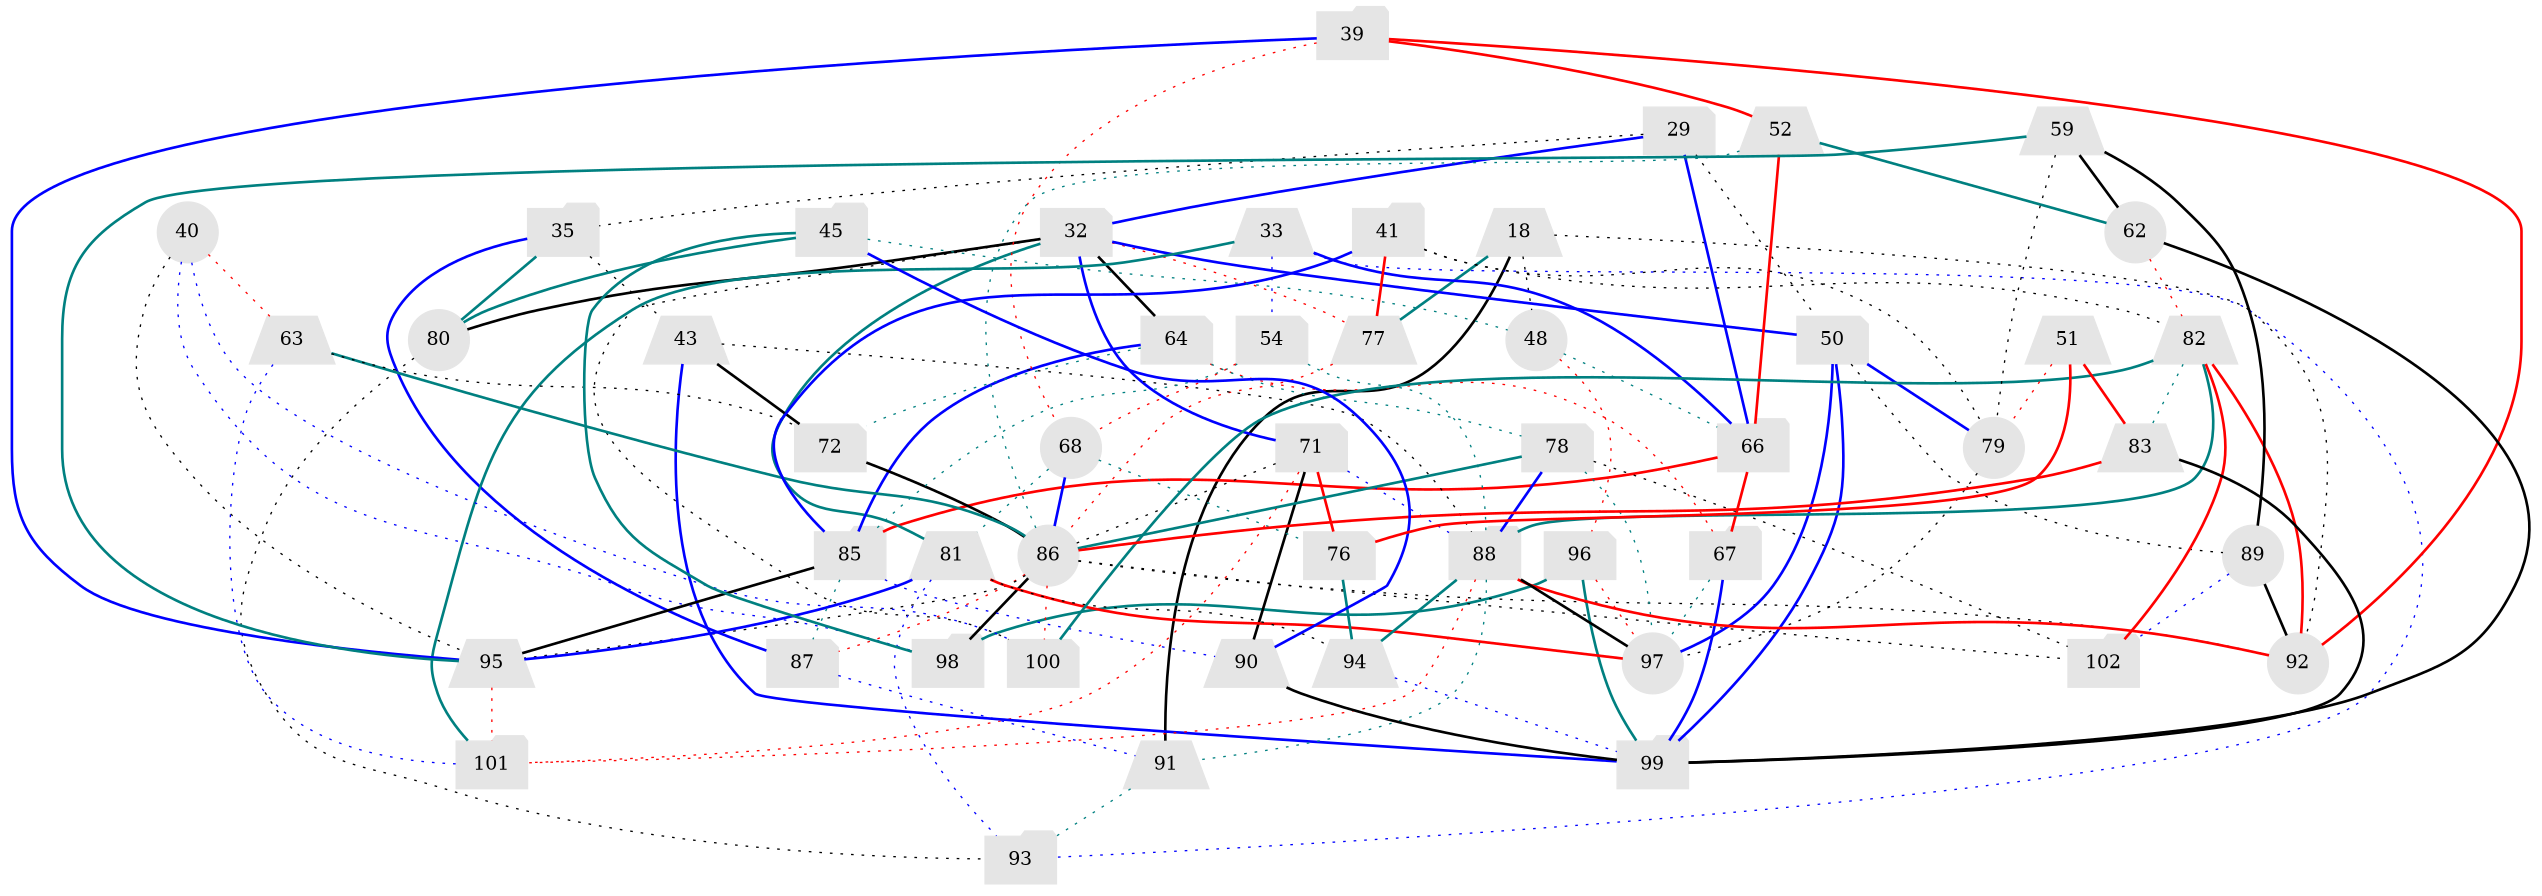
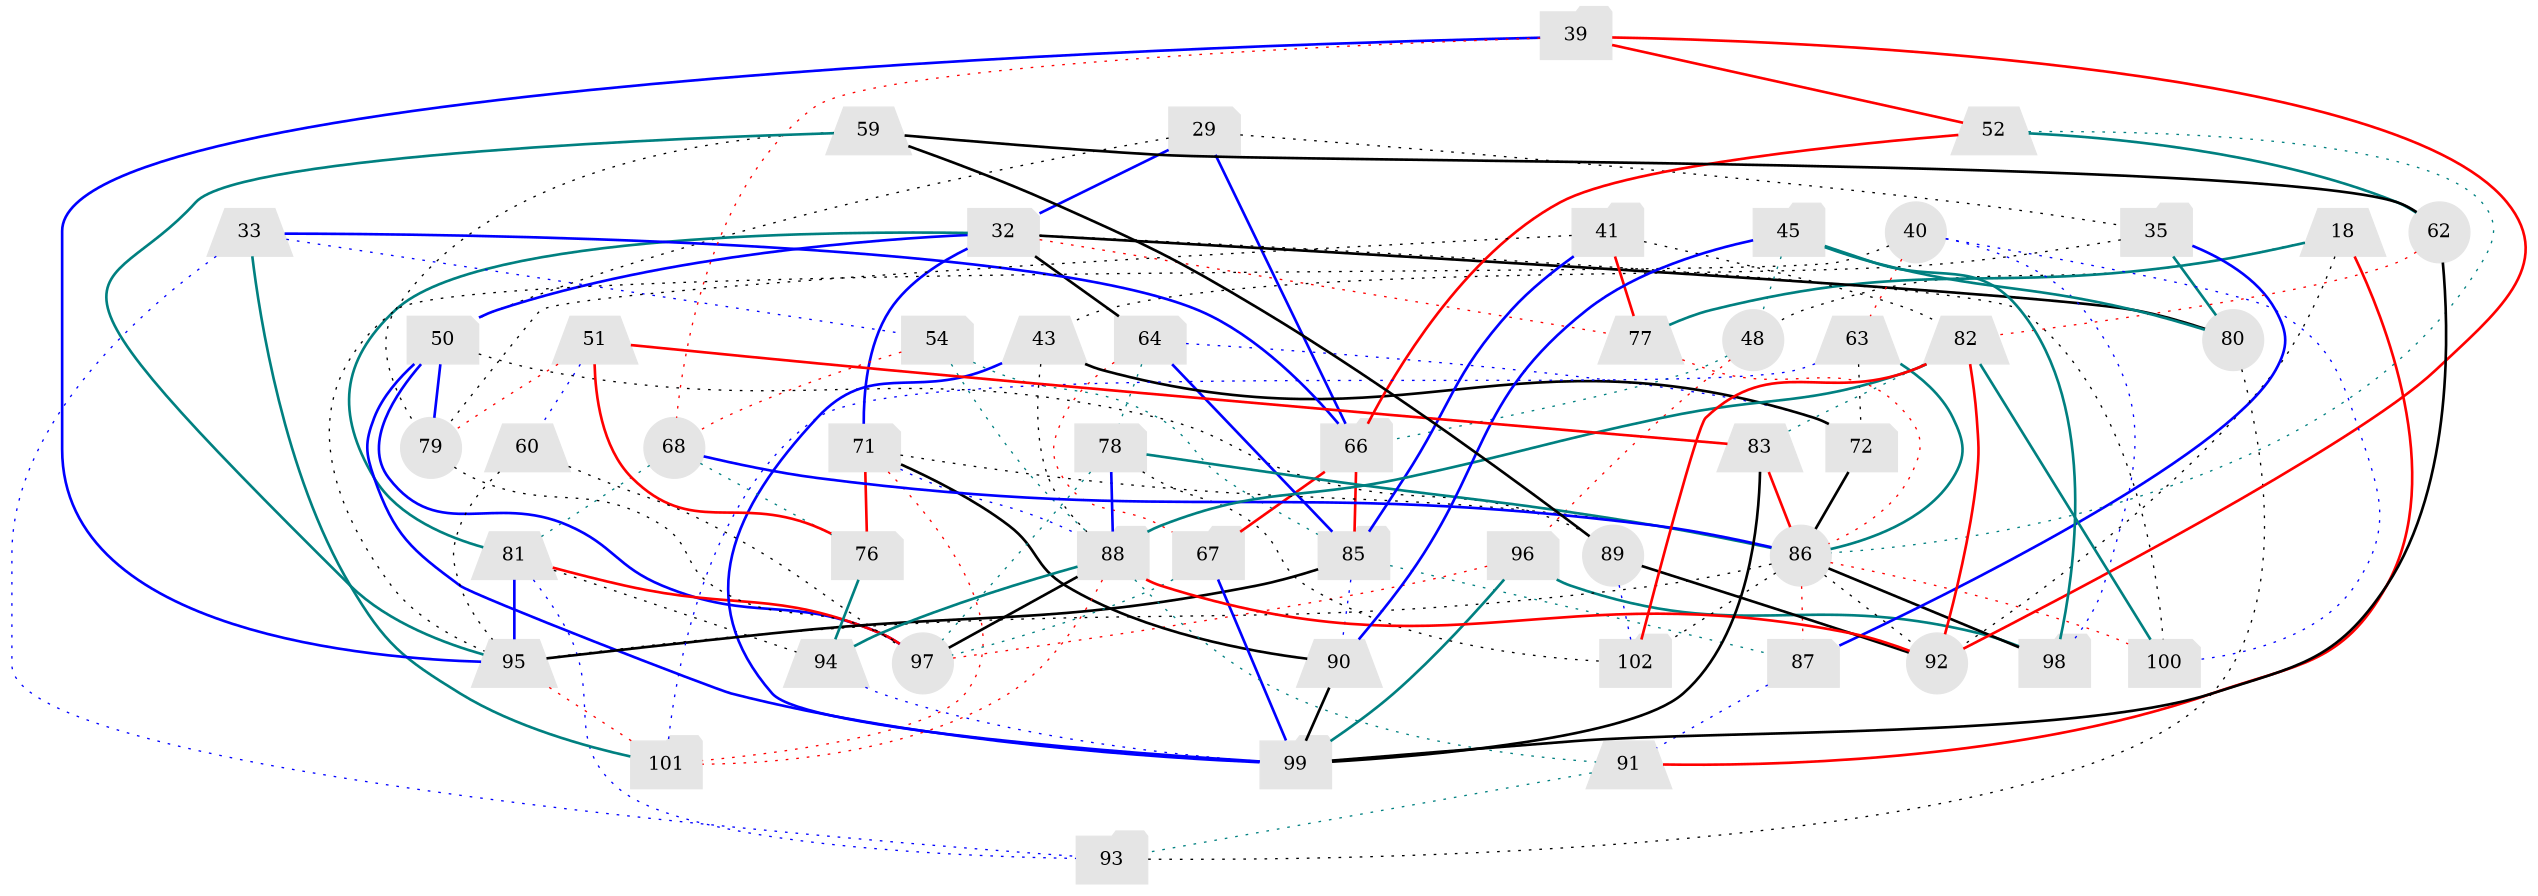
edge "64" -- "72": color teal -> blue
edge "18" -- "91": color black -> red
node "60": added
